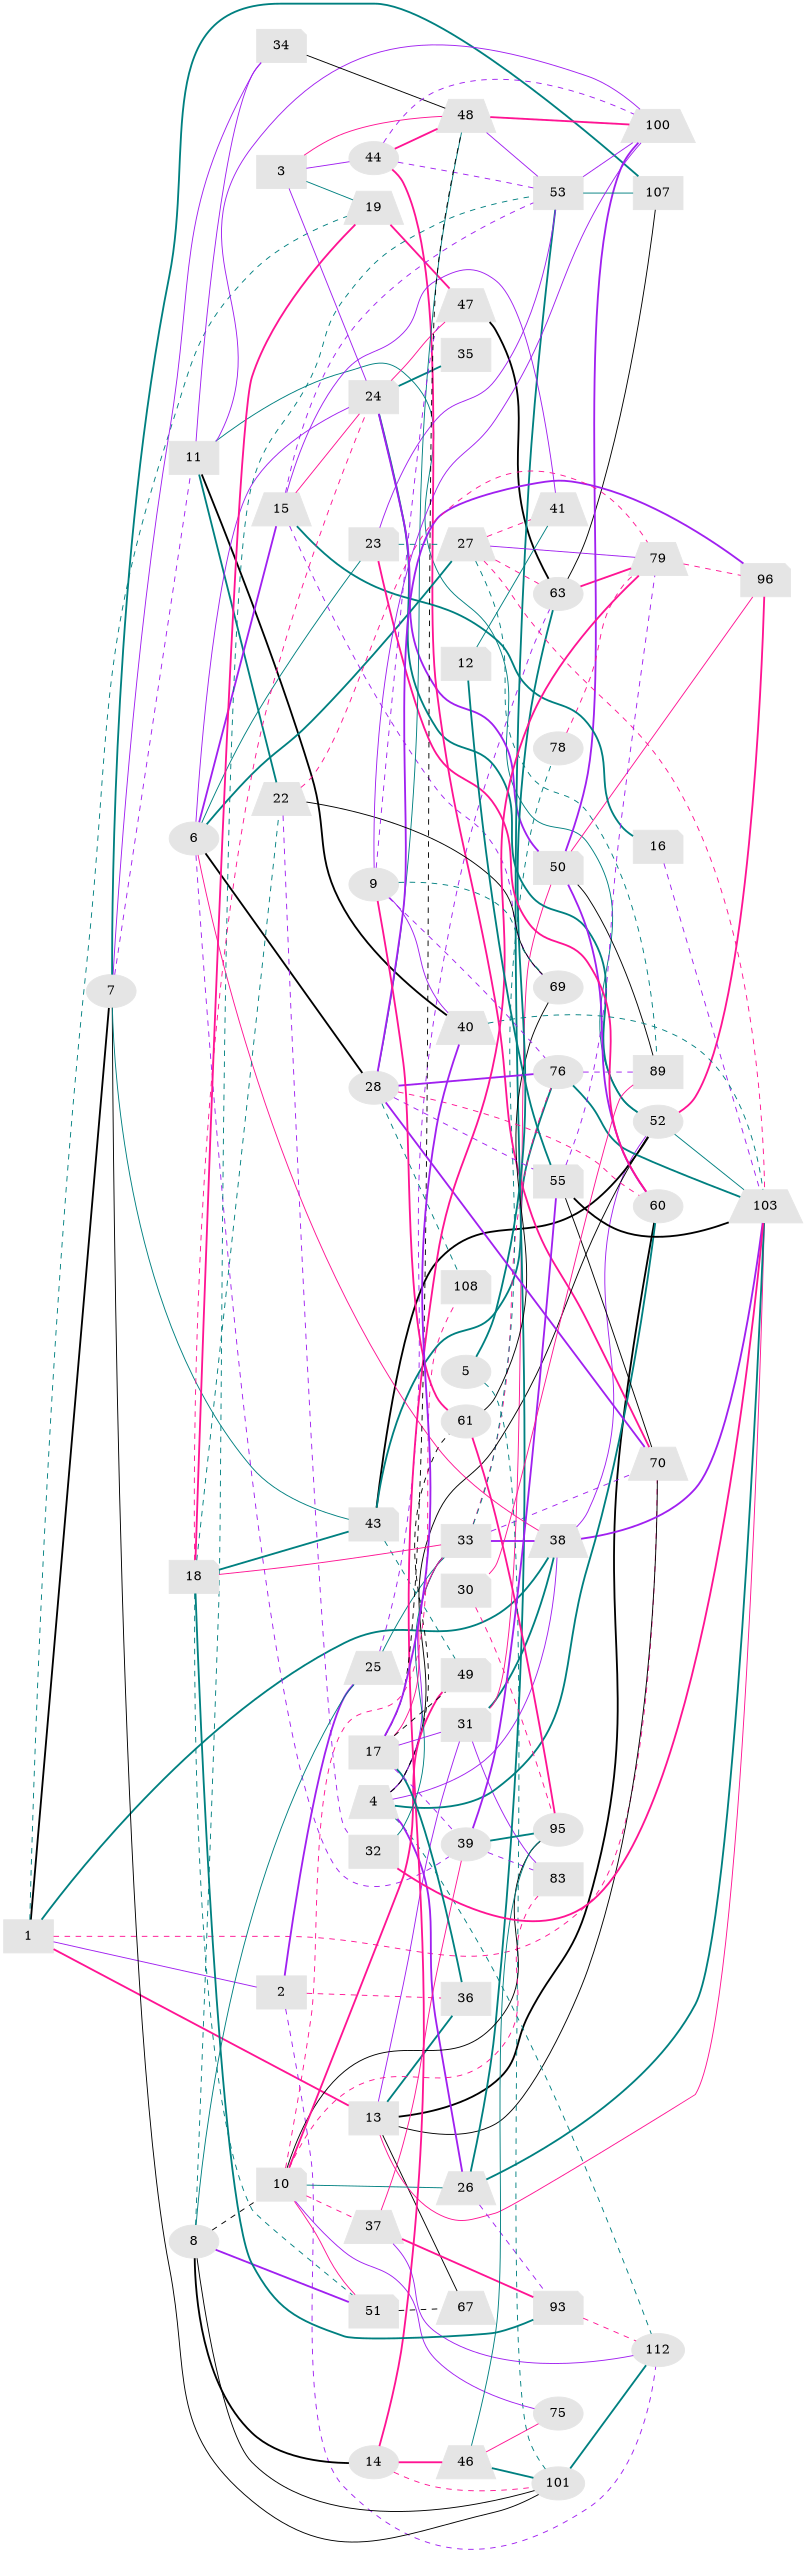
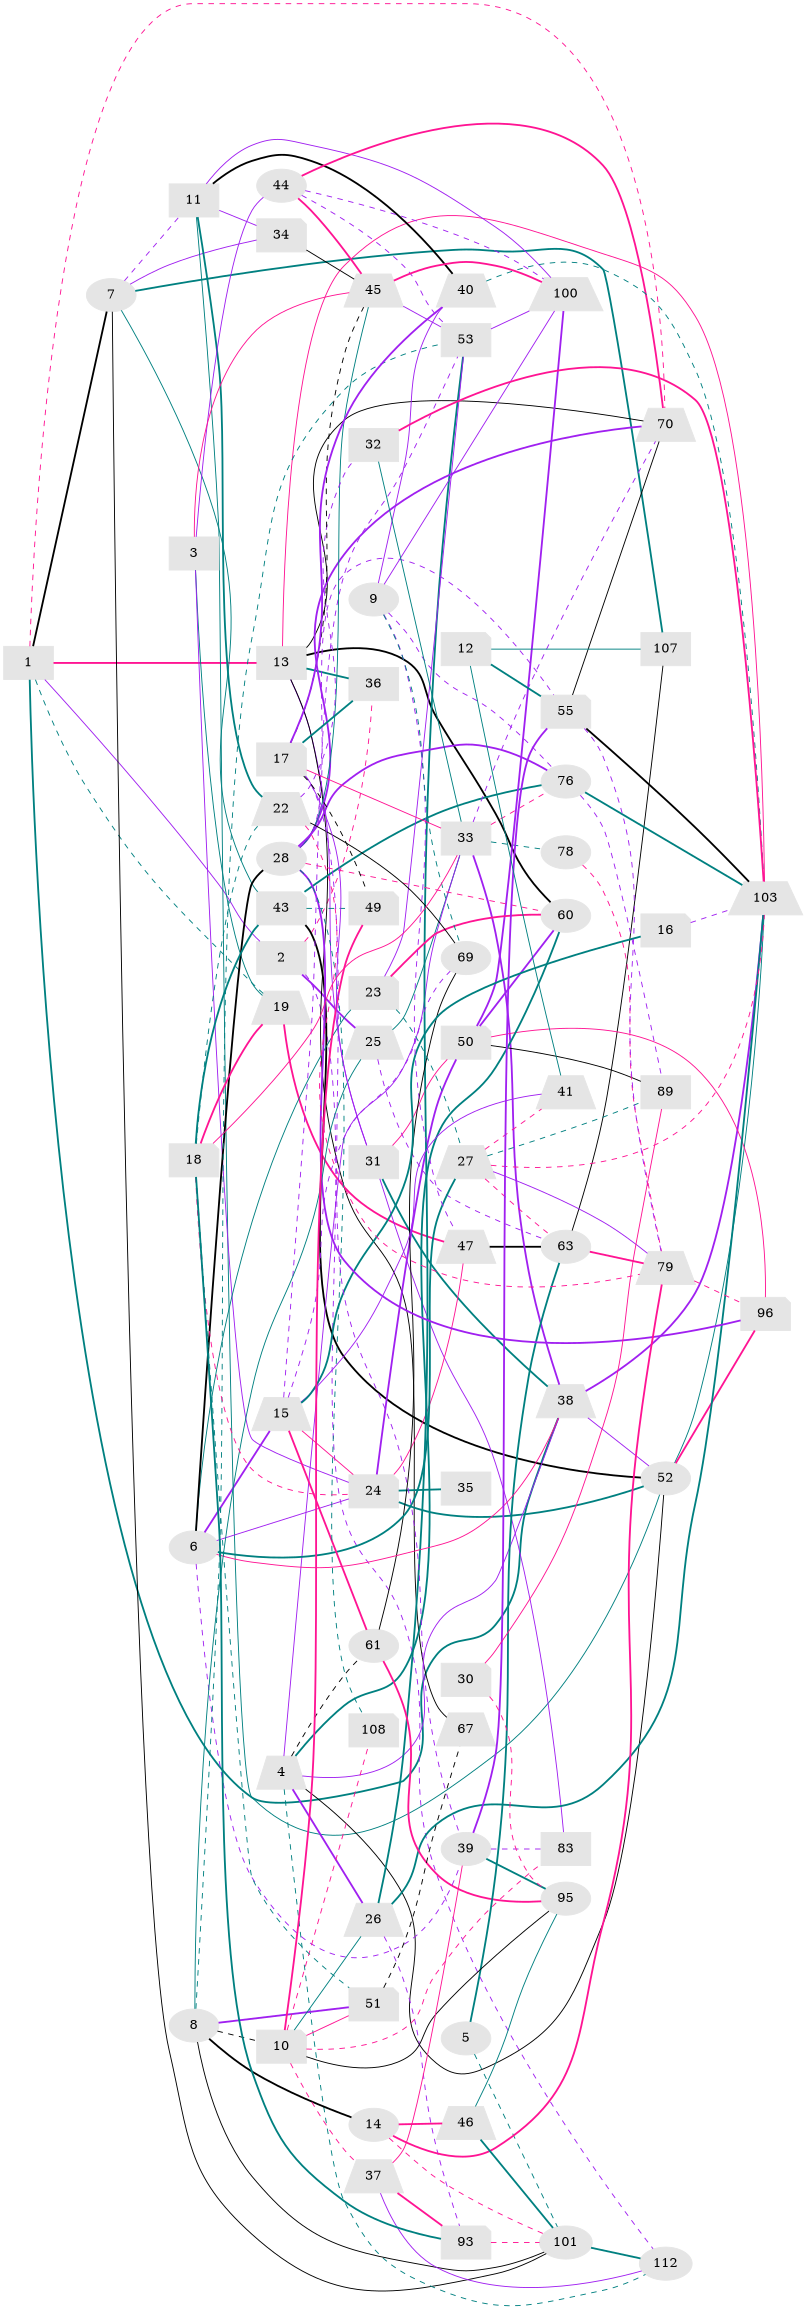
node "48": label "48" -> "45"
edge "53" -- "107": now "12" -- "107"
edge "9" -- "61": now "15" -- "61"
edge "93" -- "112": now "93" -- "101"
node "75": removed
